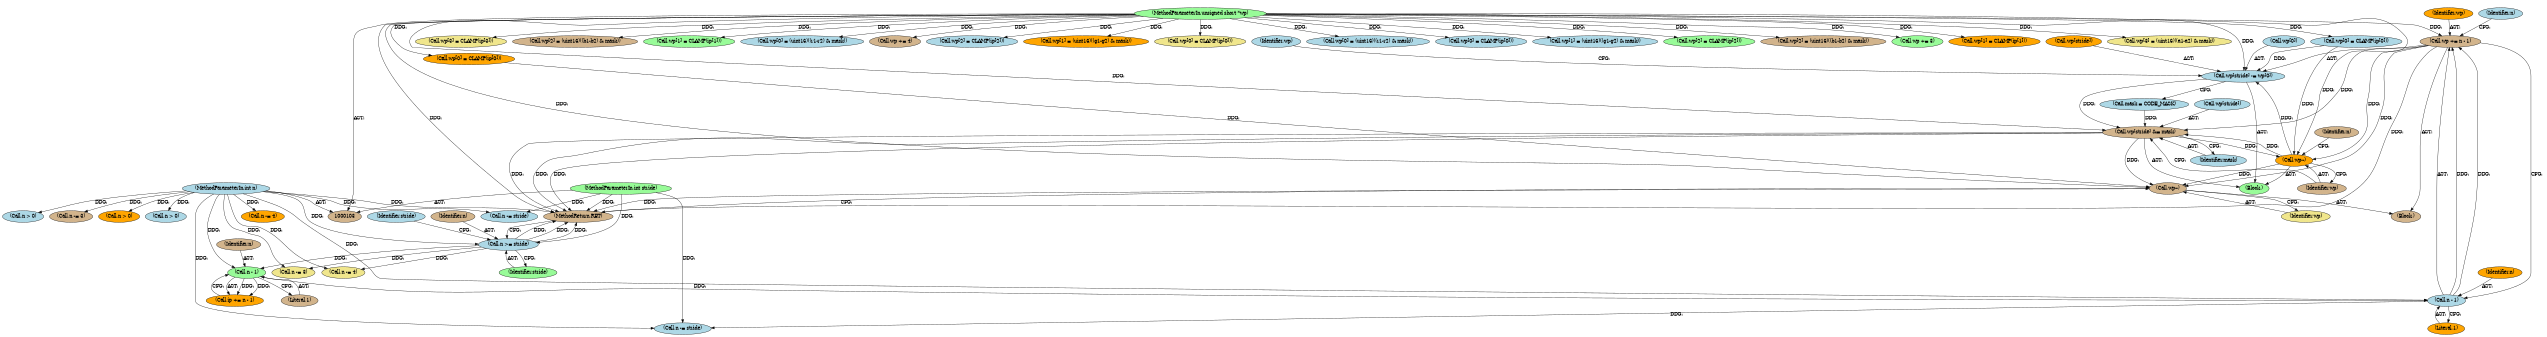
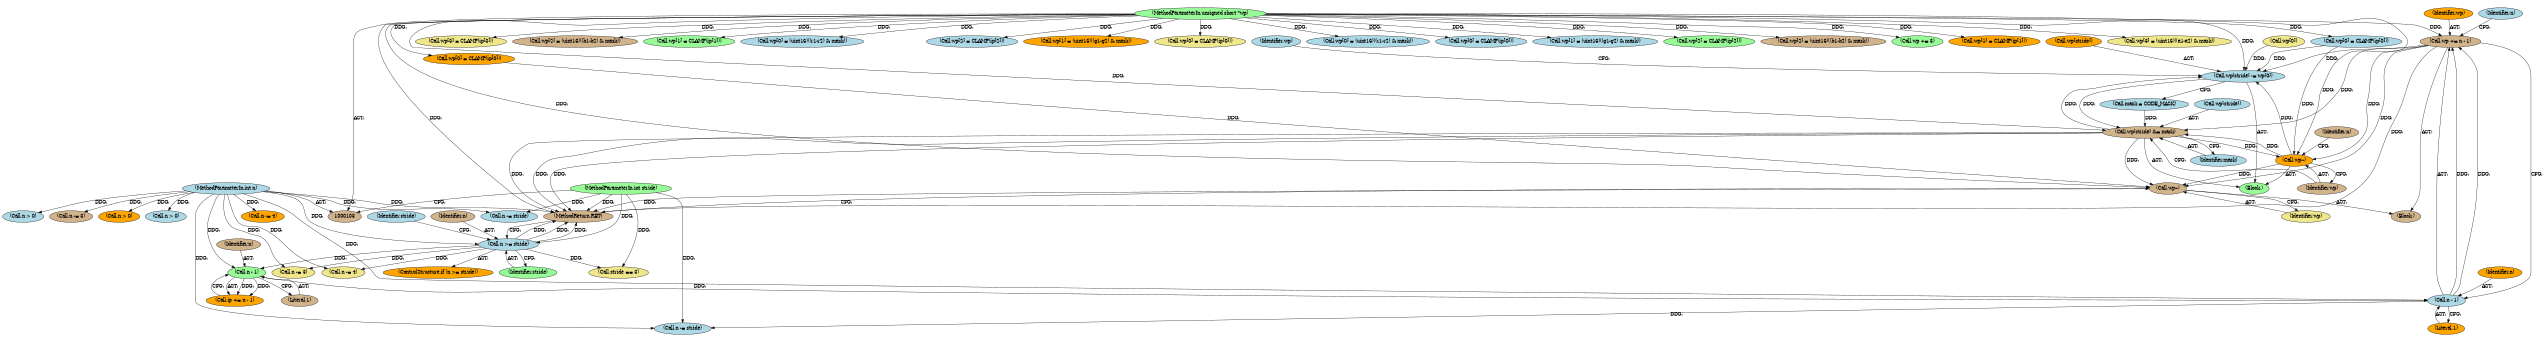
node "(Call,wp += 4)": removed
node "(Call,wp[0])": fillcolor lightblue -> khaki
edge "(Call,wp[0])" -> "(Call,wp[stride] -= wp[0])": label "AST: " -> "DDG: "
edge "(Call,wp += n - 1)" -> "(Call,wp[stride] -= wp[0])": label "AST: " -> "DDG: "
edge "(Call,wp[stride] &= mask)" -> "(Call,wp[stride] -= wp[0])": added, label "DDG:"
edge "(MethodParameterIn,int stride)" -> "1000103": label "AST: " -> "CFG: "
node "(ControlStructure,if (n >= stride))": added
node "(Call,stride == 3)": added
